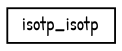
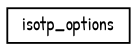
node "isotp_isotp": label "isotp_isotp" -> "isotp_options"
